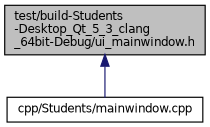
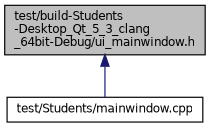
node "cpp/Students/mainwindow.cpp": label "cpp/Students/mainwindow.cpp" -> "test/Students/mainwindow.cpp"
